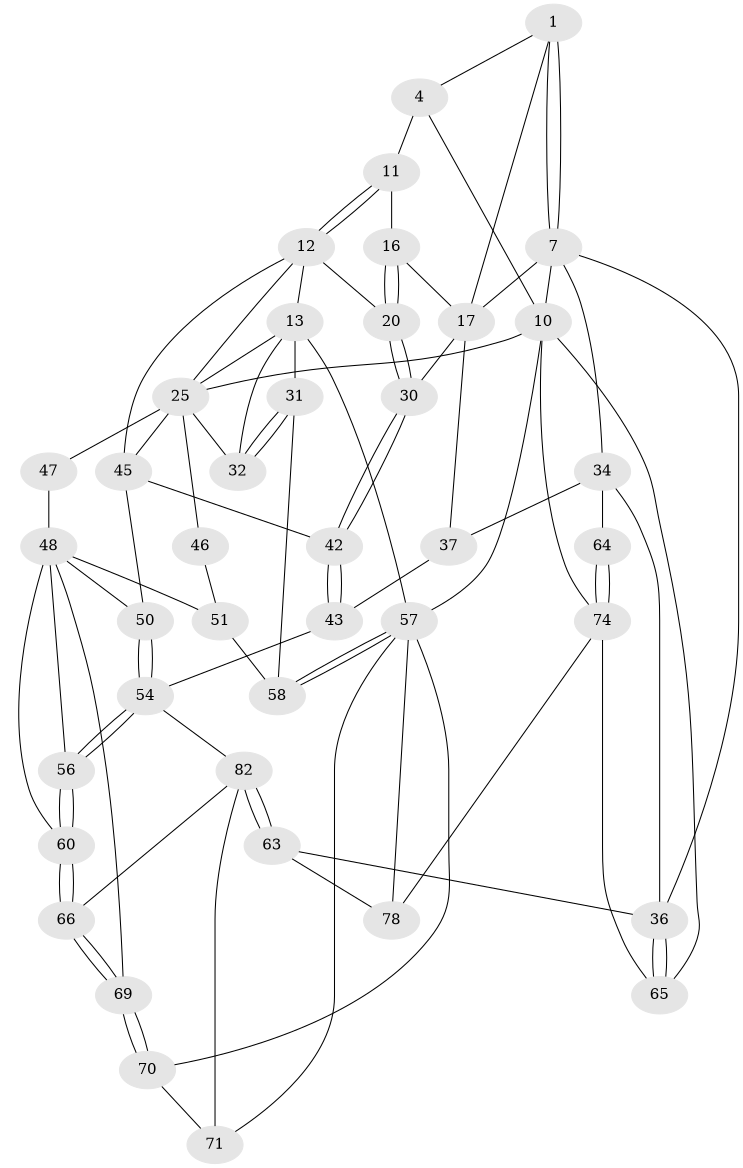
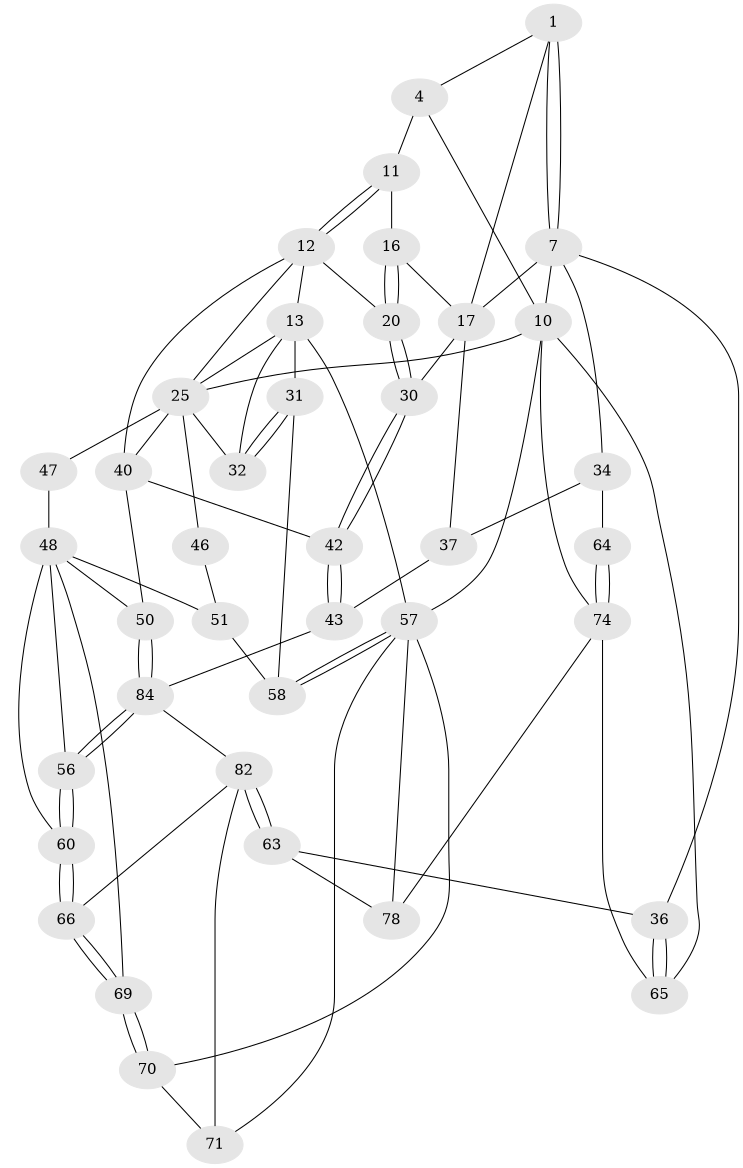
node "45": label "45" -> "40"
edge "34" -- "36": removed
node "54": label "54" -> "84"
